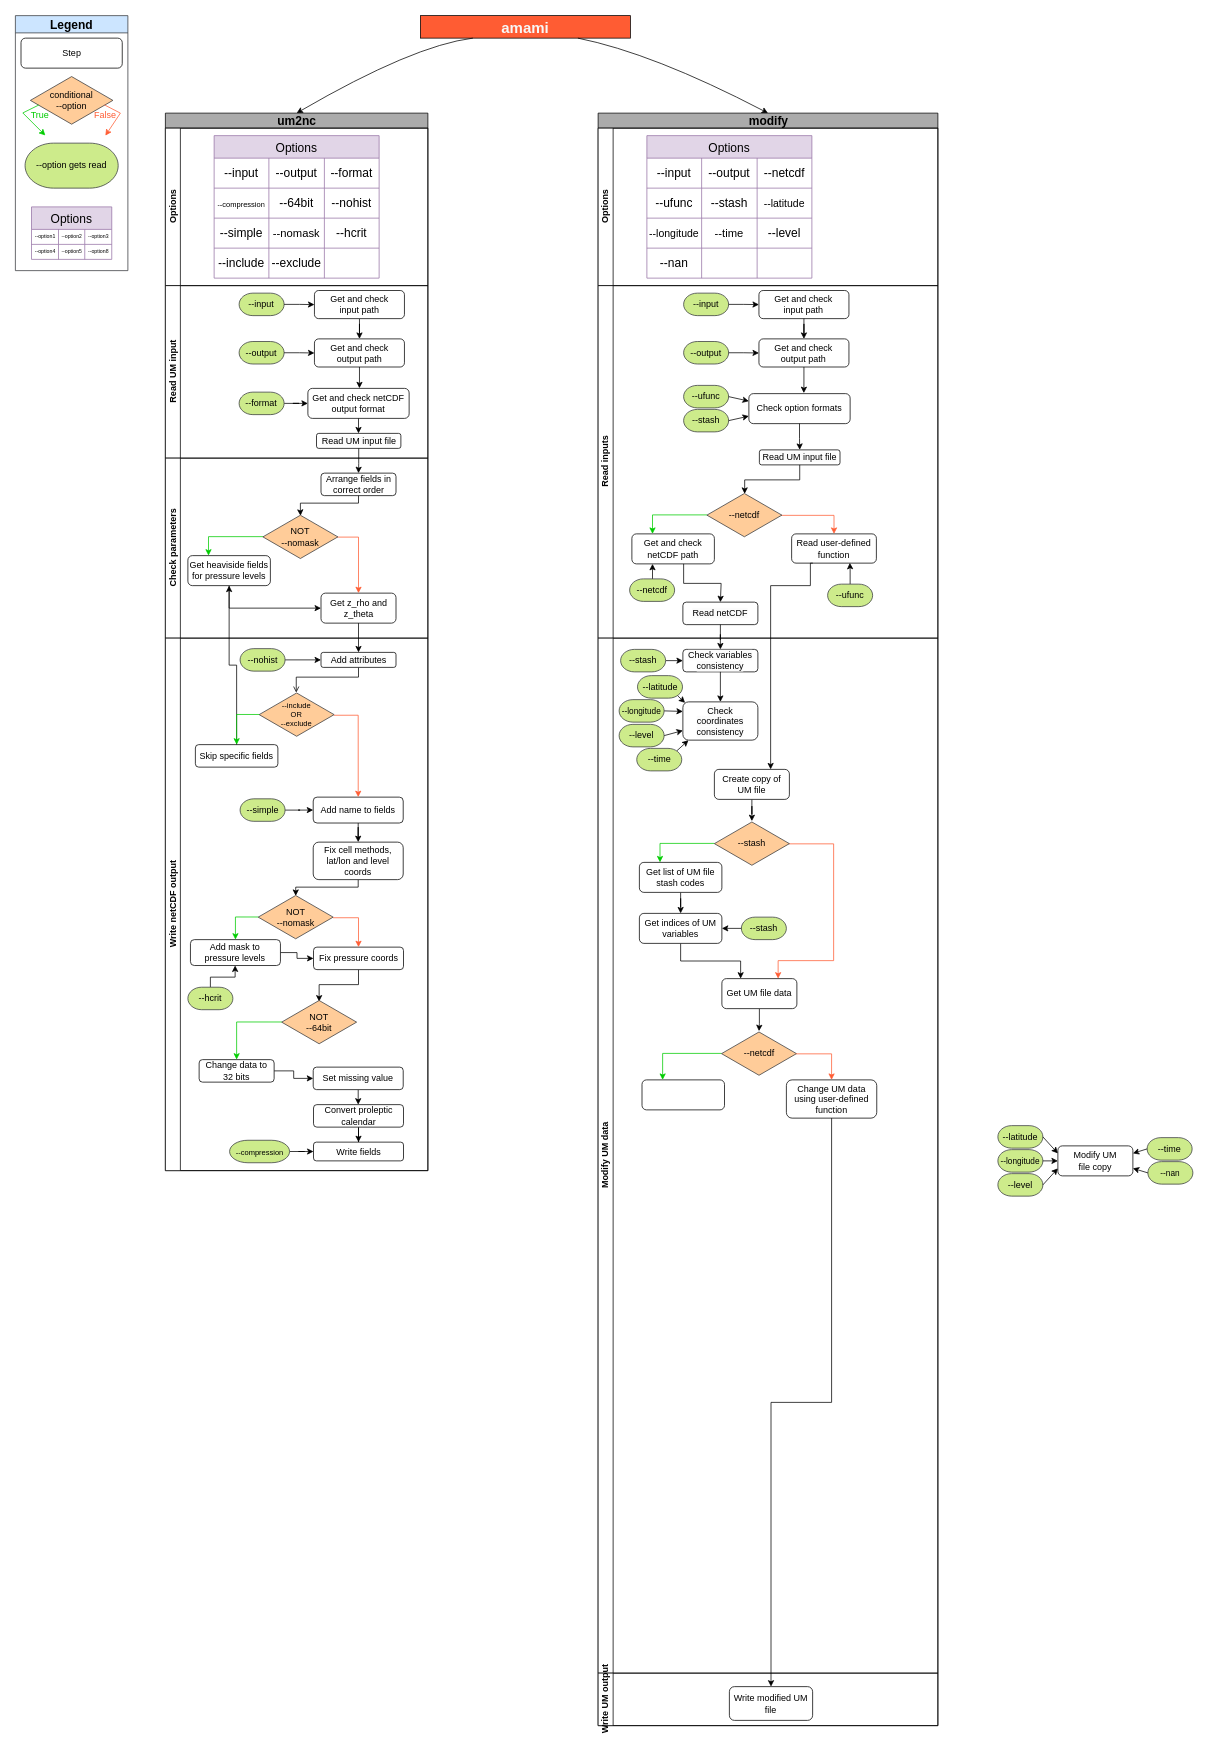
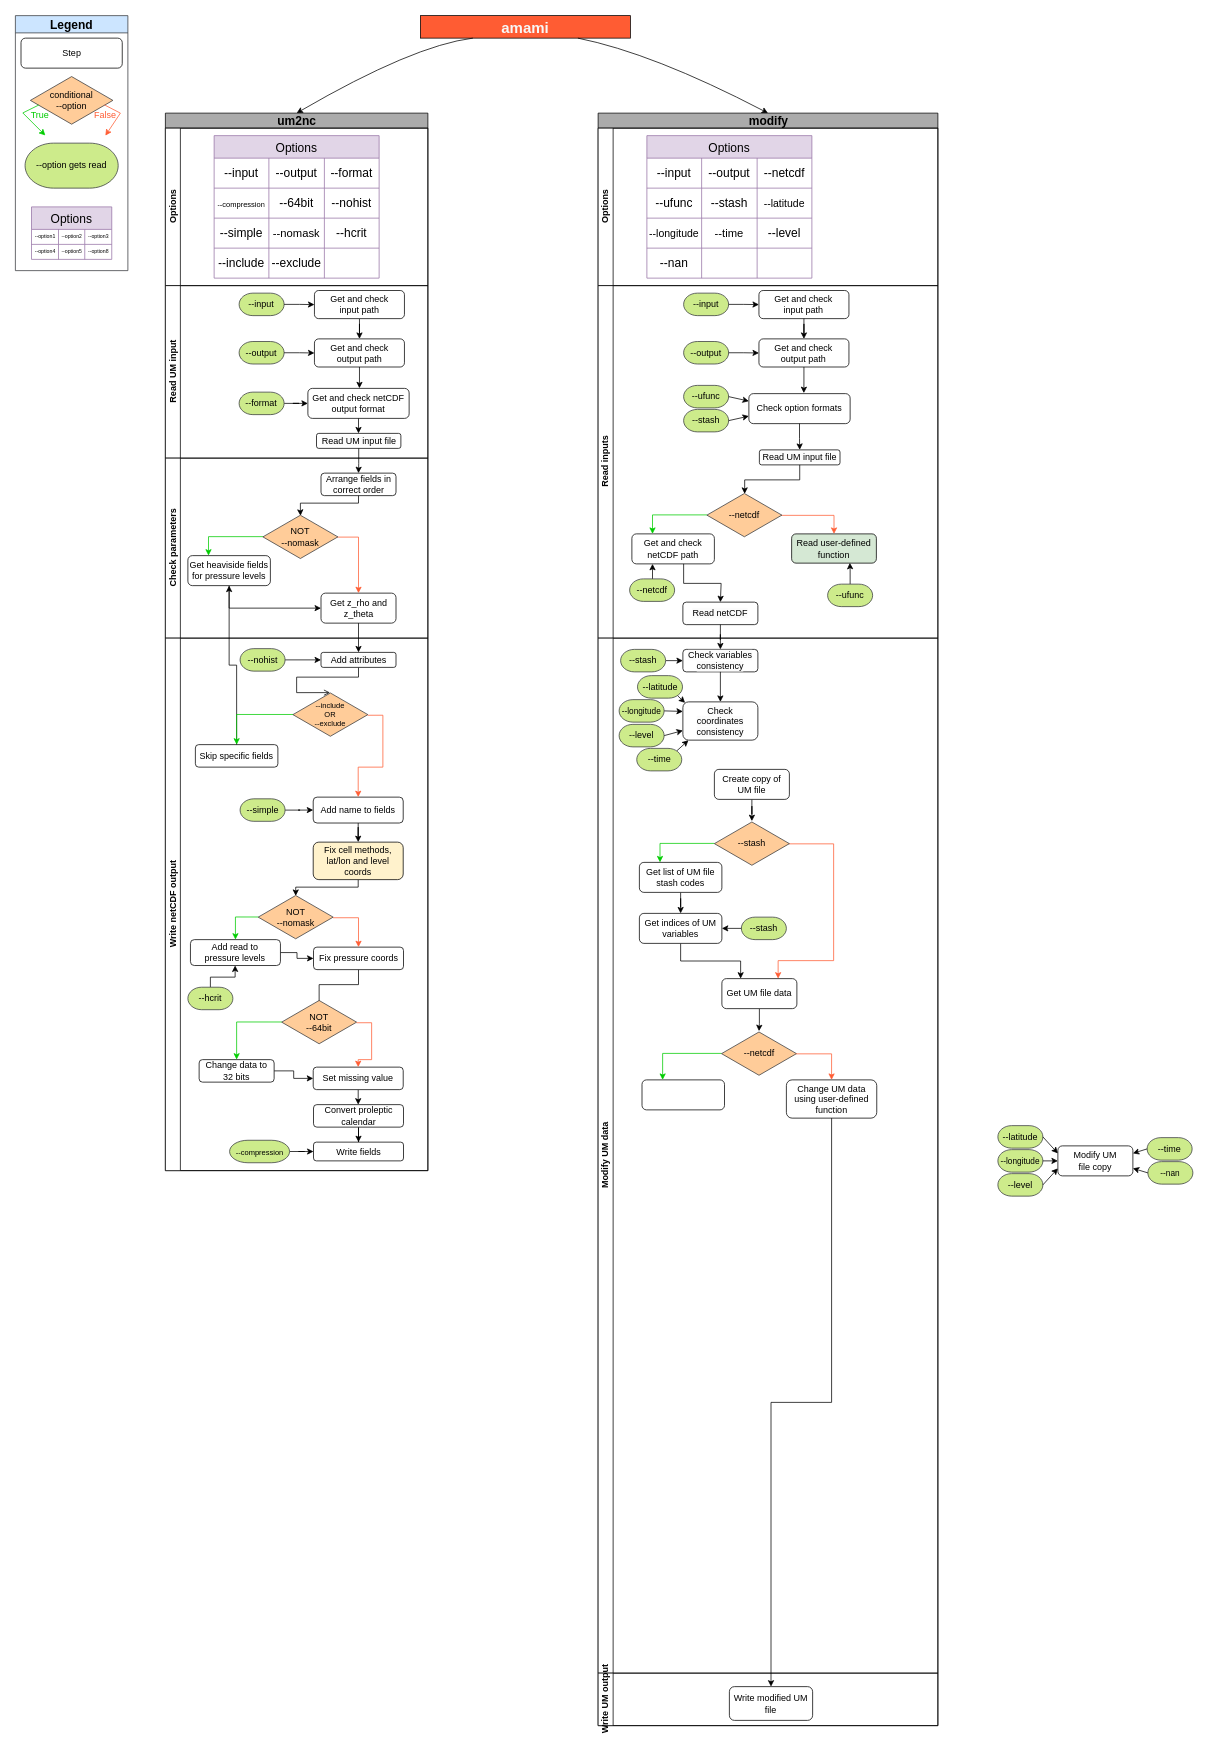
node "Read user-defined function": fillcolor #ffffff -> #d5e8d4
edge "Read user-defined function" -> "Create copy of UM file": removed
node "--includeOR--exclude": moved (297, 714) -> (330, 714)
node "Fix cell methods, lat/lon and level coords": fillcolor #ffffff -> #fff2cc
node "Add mask to pressure levels": label "Add mask to pressure levels" -> "Add read to pressure levels"
edge "Fix pressure coords" -> "NOT--64bit": arrowhead classic -> none
edge "NOT--64bit" -> "Set missing value": added
